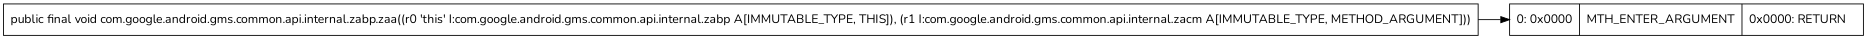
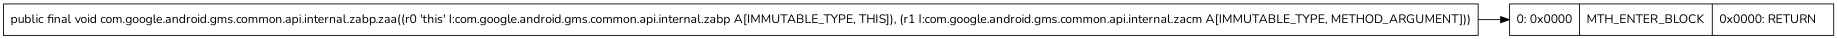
node "0: 0x0000": text "MTH_ENTER_ARGUMENT" -> "MTH_ENTER_BLOCK"
